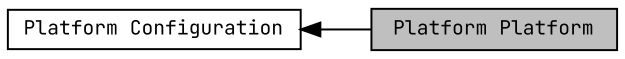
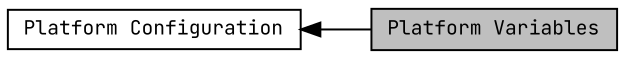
node "Platform Platform": label "Platform Platform" -> "Platform Variables"
